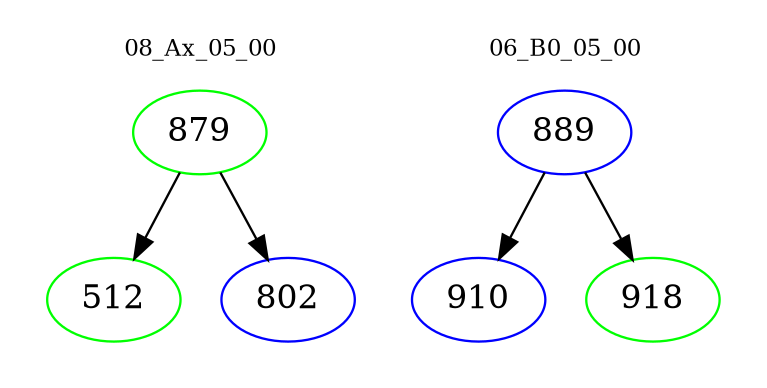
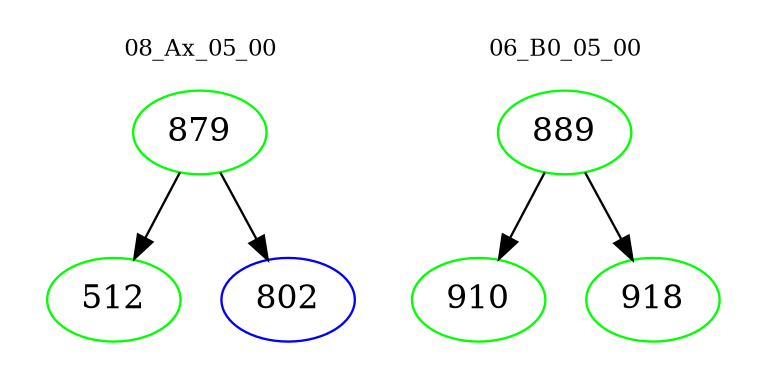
node "889": color blue -> green
node "910": color blue -> green
